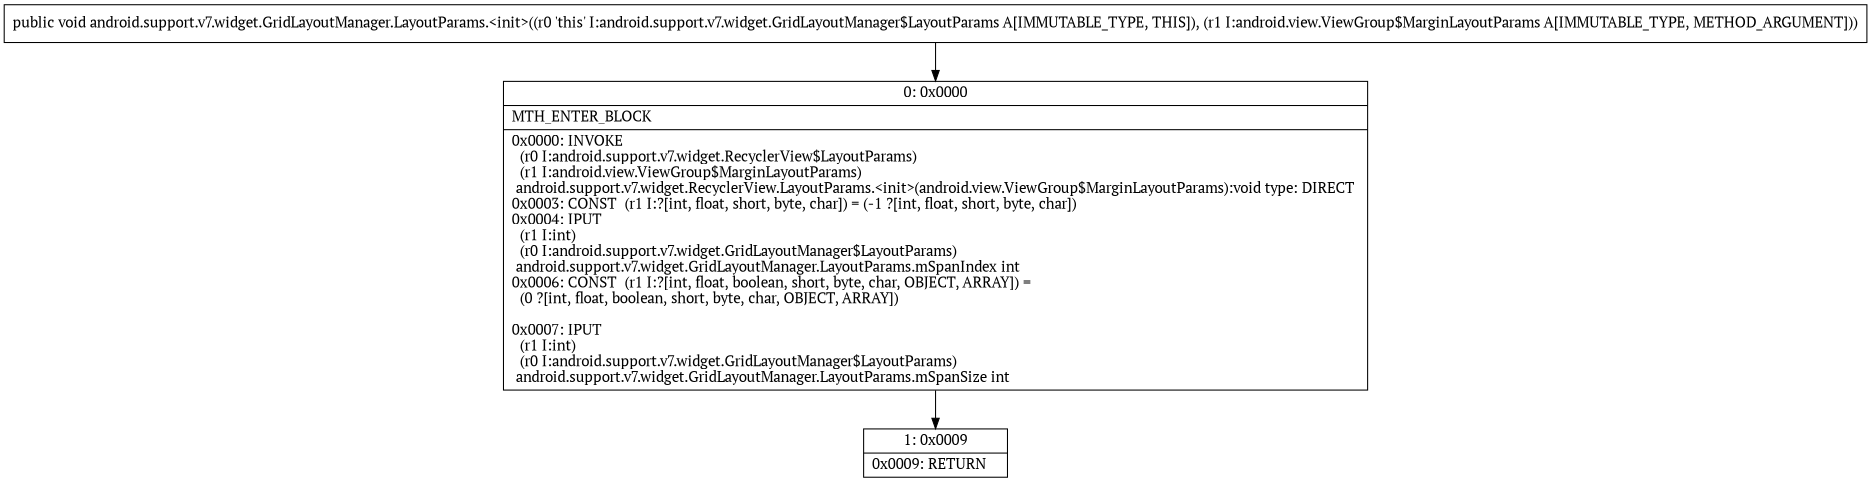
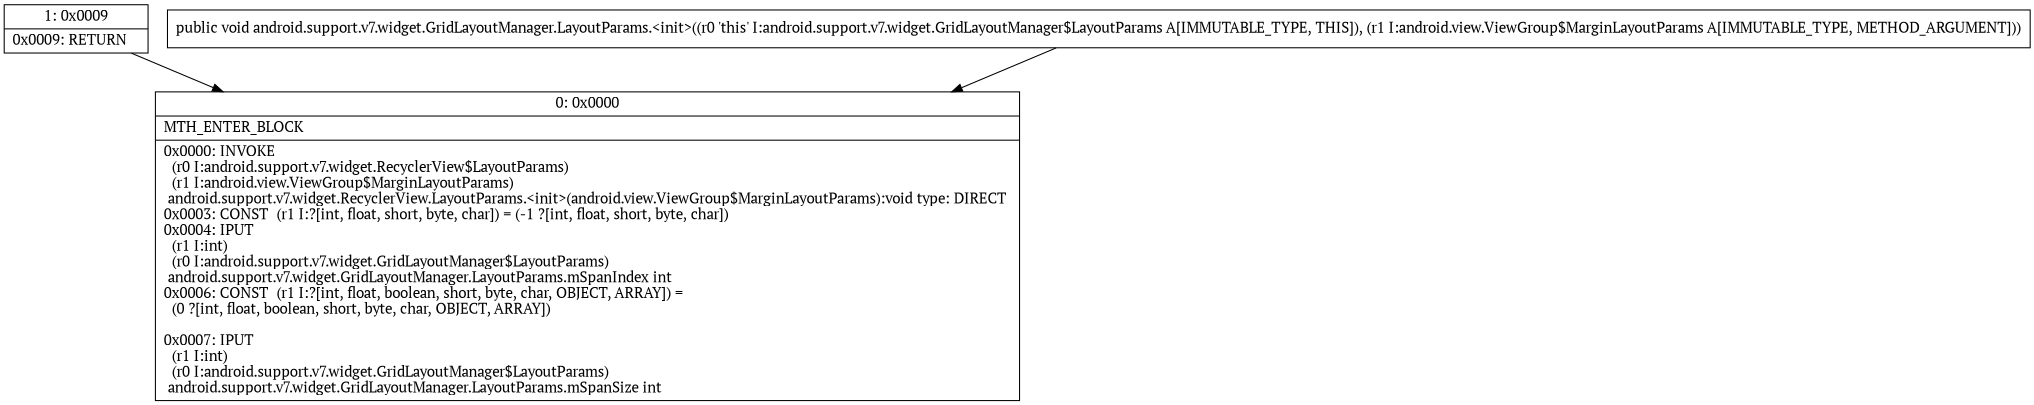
edge "0: 0x0000" -> "1: 0x0009": reversed
